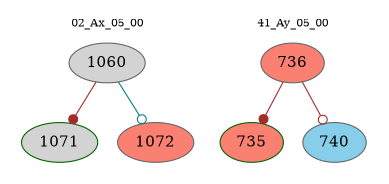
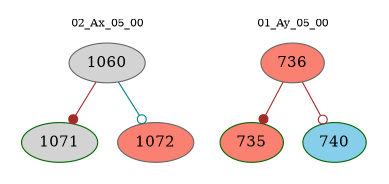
cluster "41_Ay_05_00": label "41_Ay_05_00" -> "01_Ay_05_00"
node "740": color gray40 -> darkgreen
